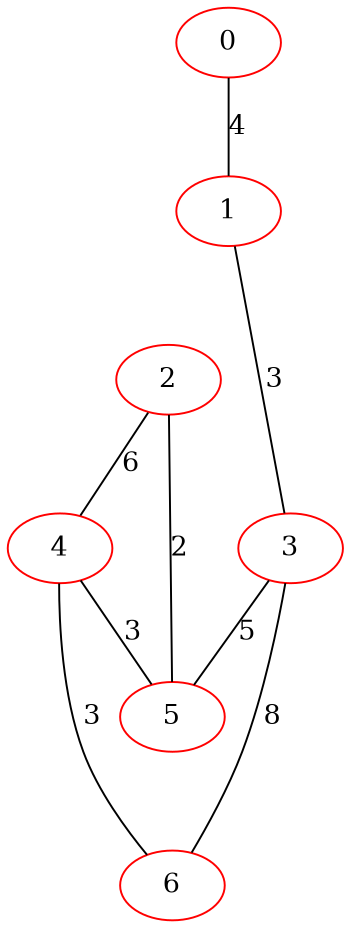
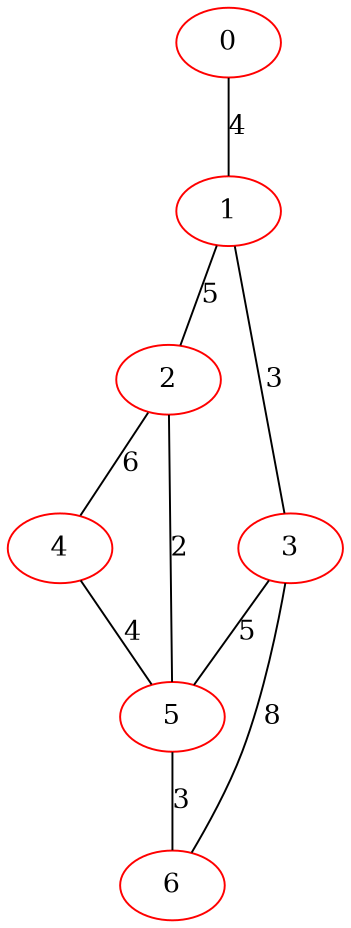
edge "1" -- "2": added, label "5"
edge "4" -- "5": label "3" -> "4"
edge "4" -- "6": now "5" -- "6"
